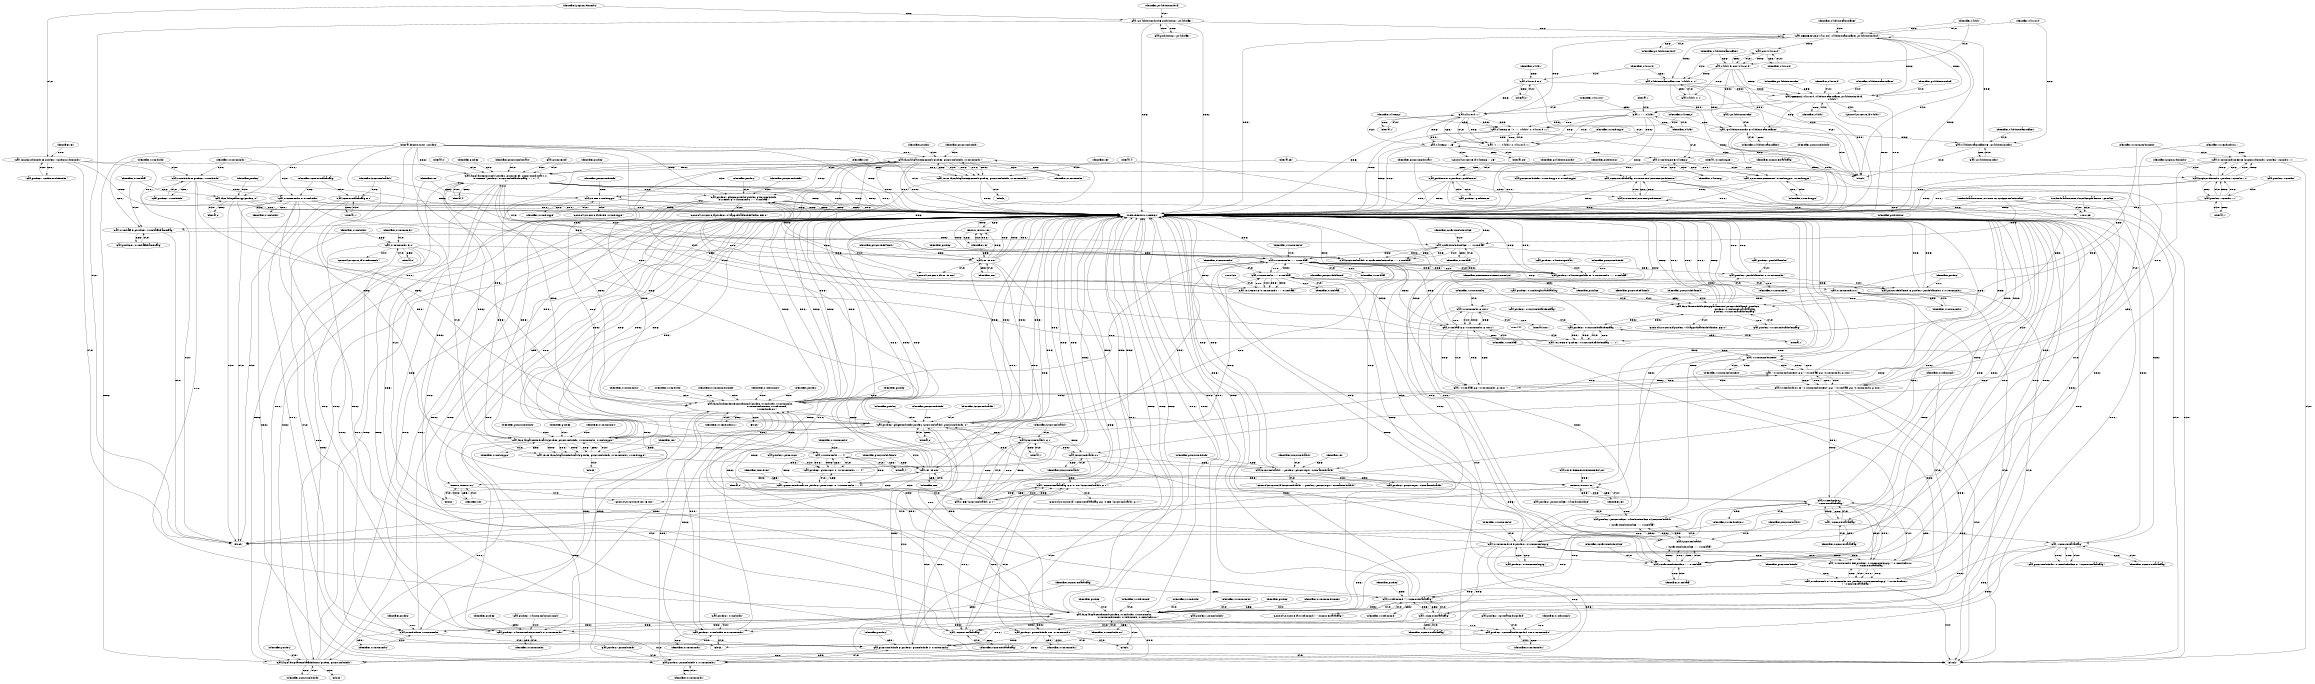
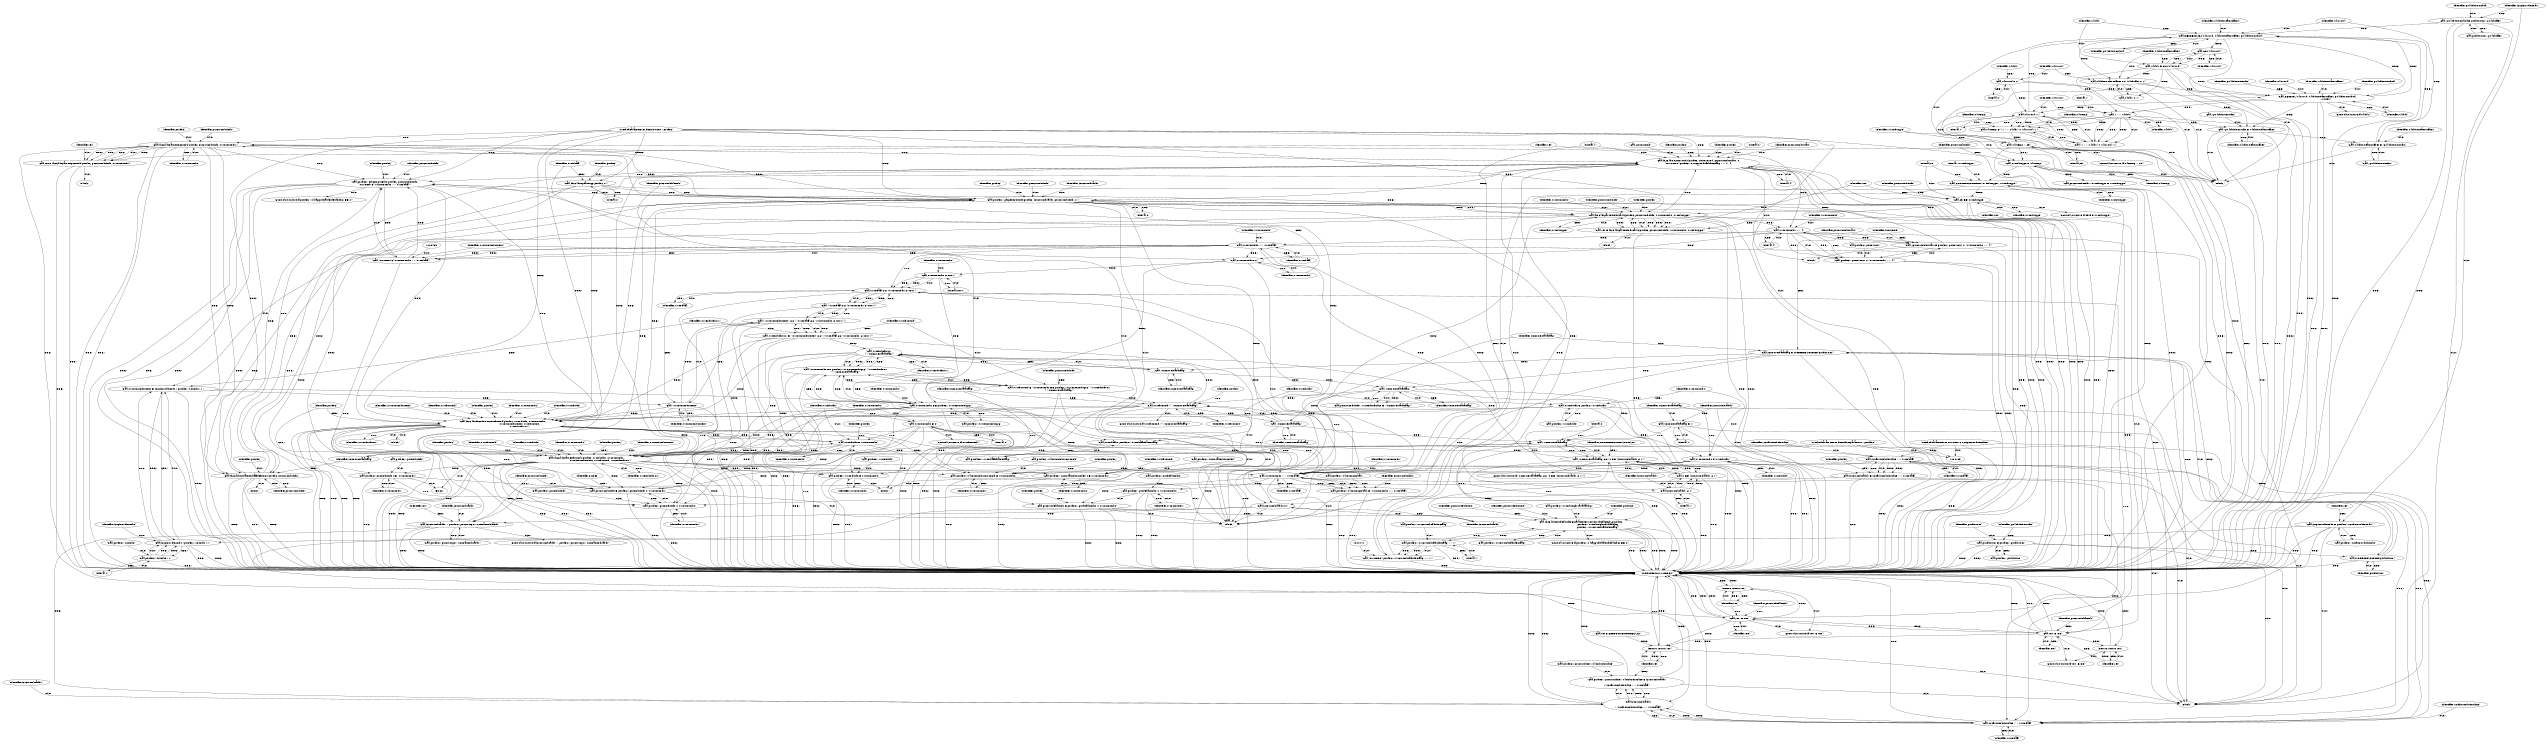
node "(Call,u4_bitstream_offset += (u4_ldz + 1))": label "(Call,u4_bitstream_offset += (u4_ldz + 1))" -> "(Call,u4_bitstream_offset += (u4_buffer + 1))"
node "(Literal,dec_struct_t * ps_dec)": label "(Literal,dec_struct_t * ps_dec)" -> "(MethodParameterIn,dec_struct_t * ps_dec)"
edge "(Call,u4_temp = ((1 << u4_ldz) + u4_word - 1))" -> "(MethodReturn,WORD32)": label "DDG: " -> "CFG: "
edge "(Call,ps_bitstrm = ps_dec->ps_bitstrm)" -> "(Call,ps_dec->ps_bitstrm)": label "AST: " -> "CFG: "
edge "(MethodReturn,WORD32)" -> "(Call,u1_mbaff = ps_slice->u1_mbaff_frame_flag)": reversed
edge "(Call,i2_cur_mb_addr = u2_first_mb_in_slice << u1_mbaff)" -> "(MethodReturn,WORD32)": label "DDG: " -> "CFG: "
edge "(Identifier,ERROR_EOB_FLUSHBITS_T)" -> "(Identifier,ps_slice)": now "(Identifier,ERROR_EOB_FLUSHBITS_T)" -> "(Call,!uc_more_data_flag && (0 == (i2_cur_mb_addr & 1)))"
edge "(Call,u1_mbaff && (u1_num_mbs & 0x01))" -> "(Call,u1_num_mbs & 0x01)": removed, label "CFG:"
edge "(Call,(UWORD8)(ps_dec->u1_cur_mb_fld_dec_flag << 1))" -> "(Call,ps_dec->u1_cur_mb_fld_dec_flag << 1)": removed, label "CFG:"
edge "(Call,0 == (i2_cur_mb_addr & 1))" -> "(Call,i2_cur_mb_addr & 1)": label "CFG: " -> "AST: "
